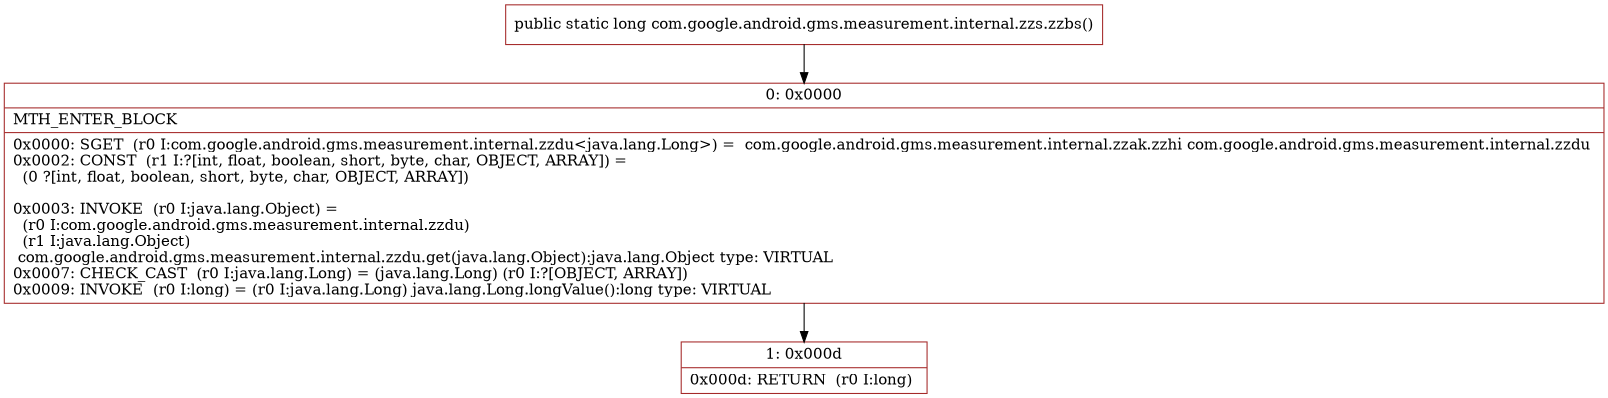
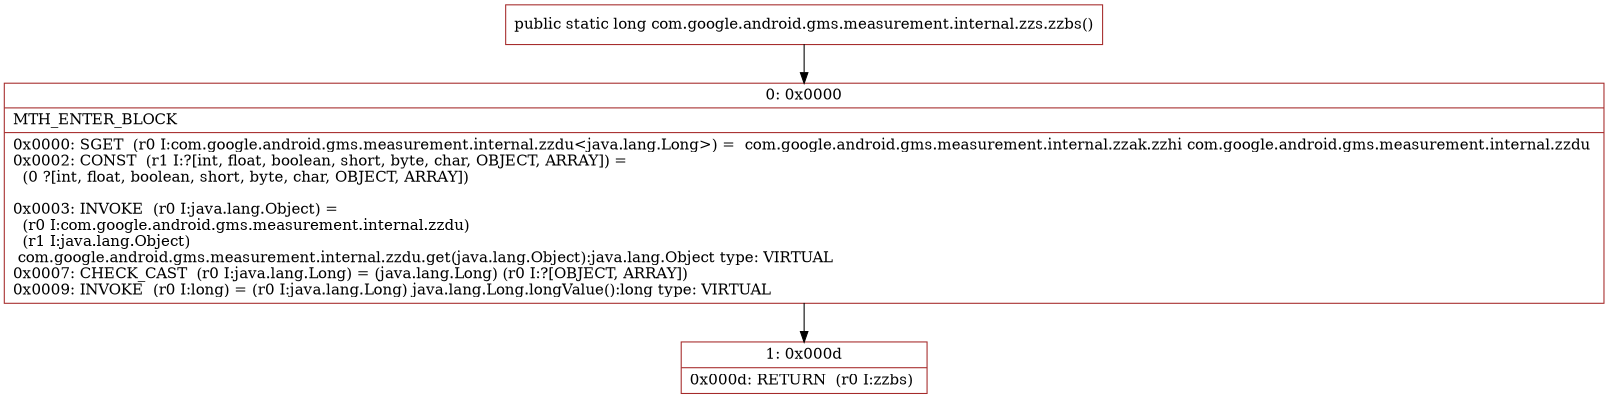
node "1: 0x000d": text "0x000d: RETURN  (r0 I:long)" -> "0x000d: RETURN  (r0 I:zzbs)"
